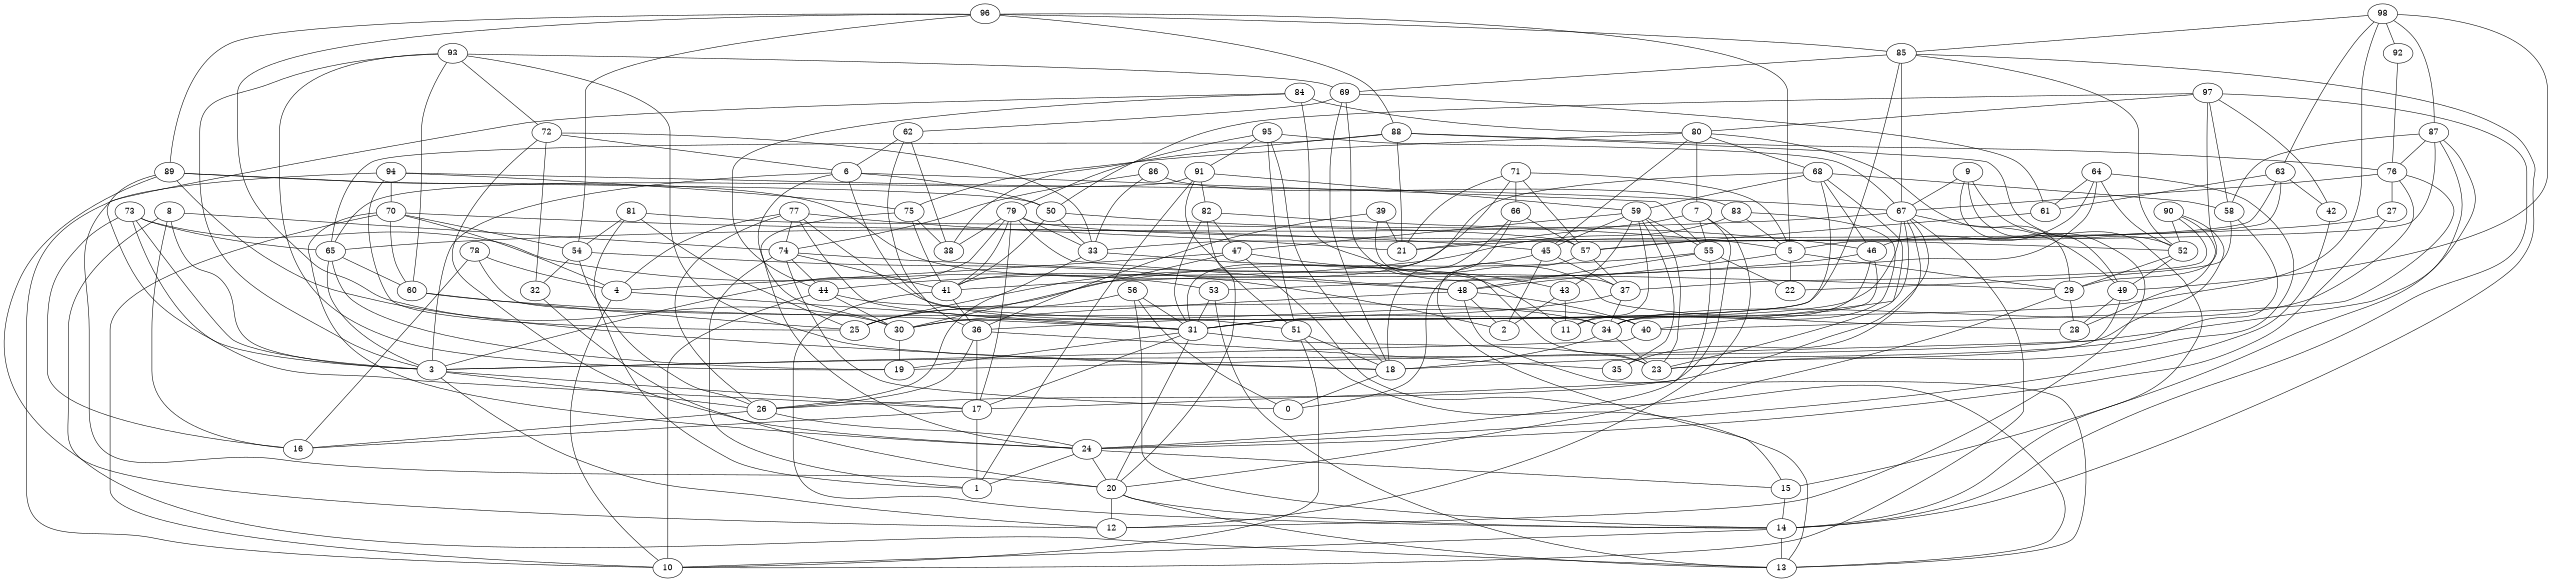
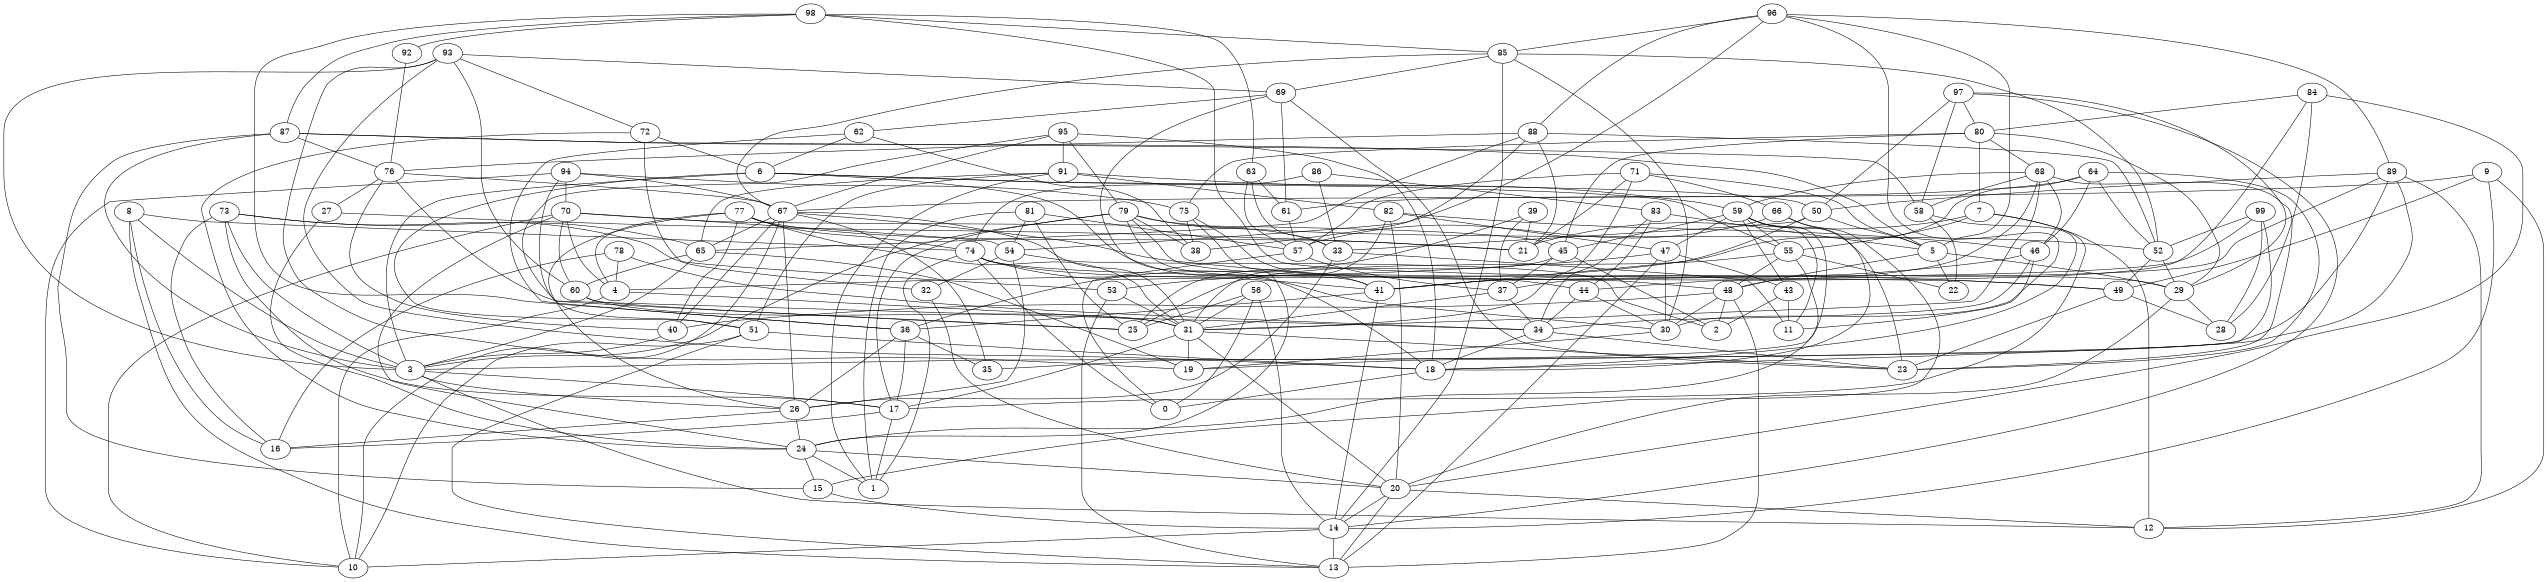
edge "72" -- "33": removed
node "90": label "90" -> "99"
node "42": removed
edge "44" -- "10": removed
